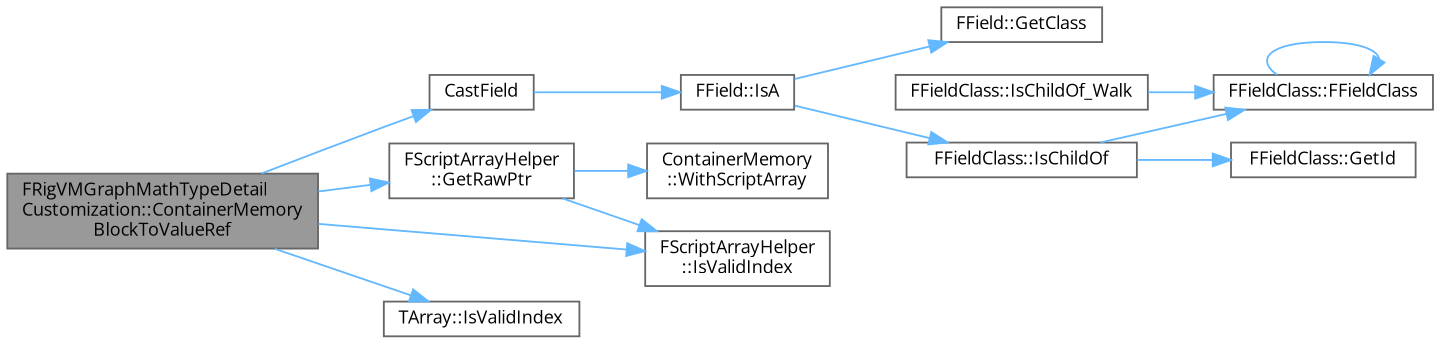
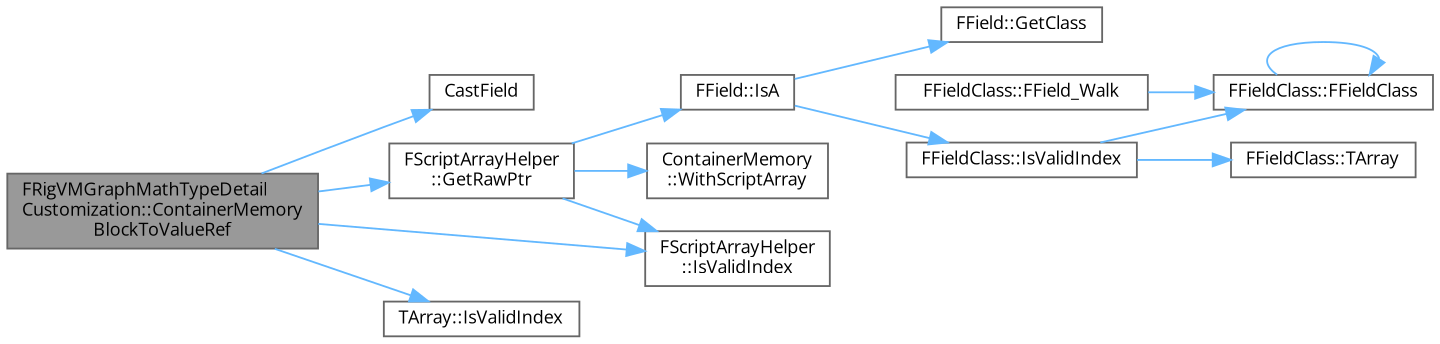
edge "CastField" -> "FField::IsA": now "FScriptArrayHelper ::GetRawPtr" -> "FField::IsA"
node "FFieldClass::IsChildOf_Walk": label "FFieldClass::IsChildOf_Walk" -> "FFieldClass::FField_Walk"
node "FFieldClass::IsChildOf": label "FFieldClass::IsChildOf" -> "FFieldClass::IsValidIndex"
node "FFieldClass::GetId": label "FFieldClass::GetId" -> "FFieldClass::TArray"
